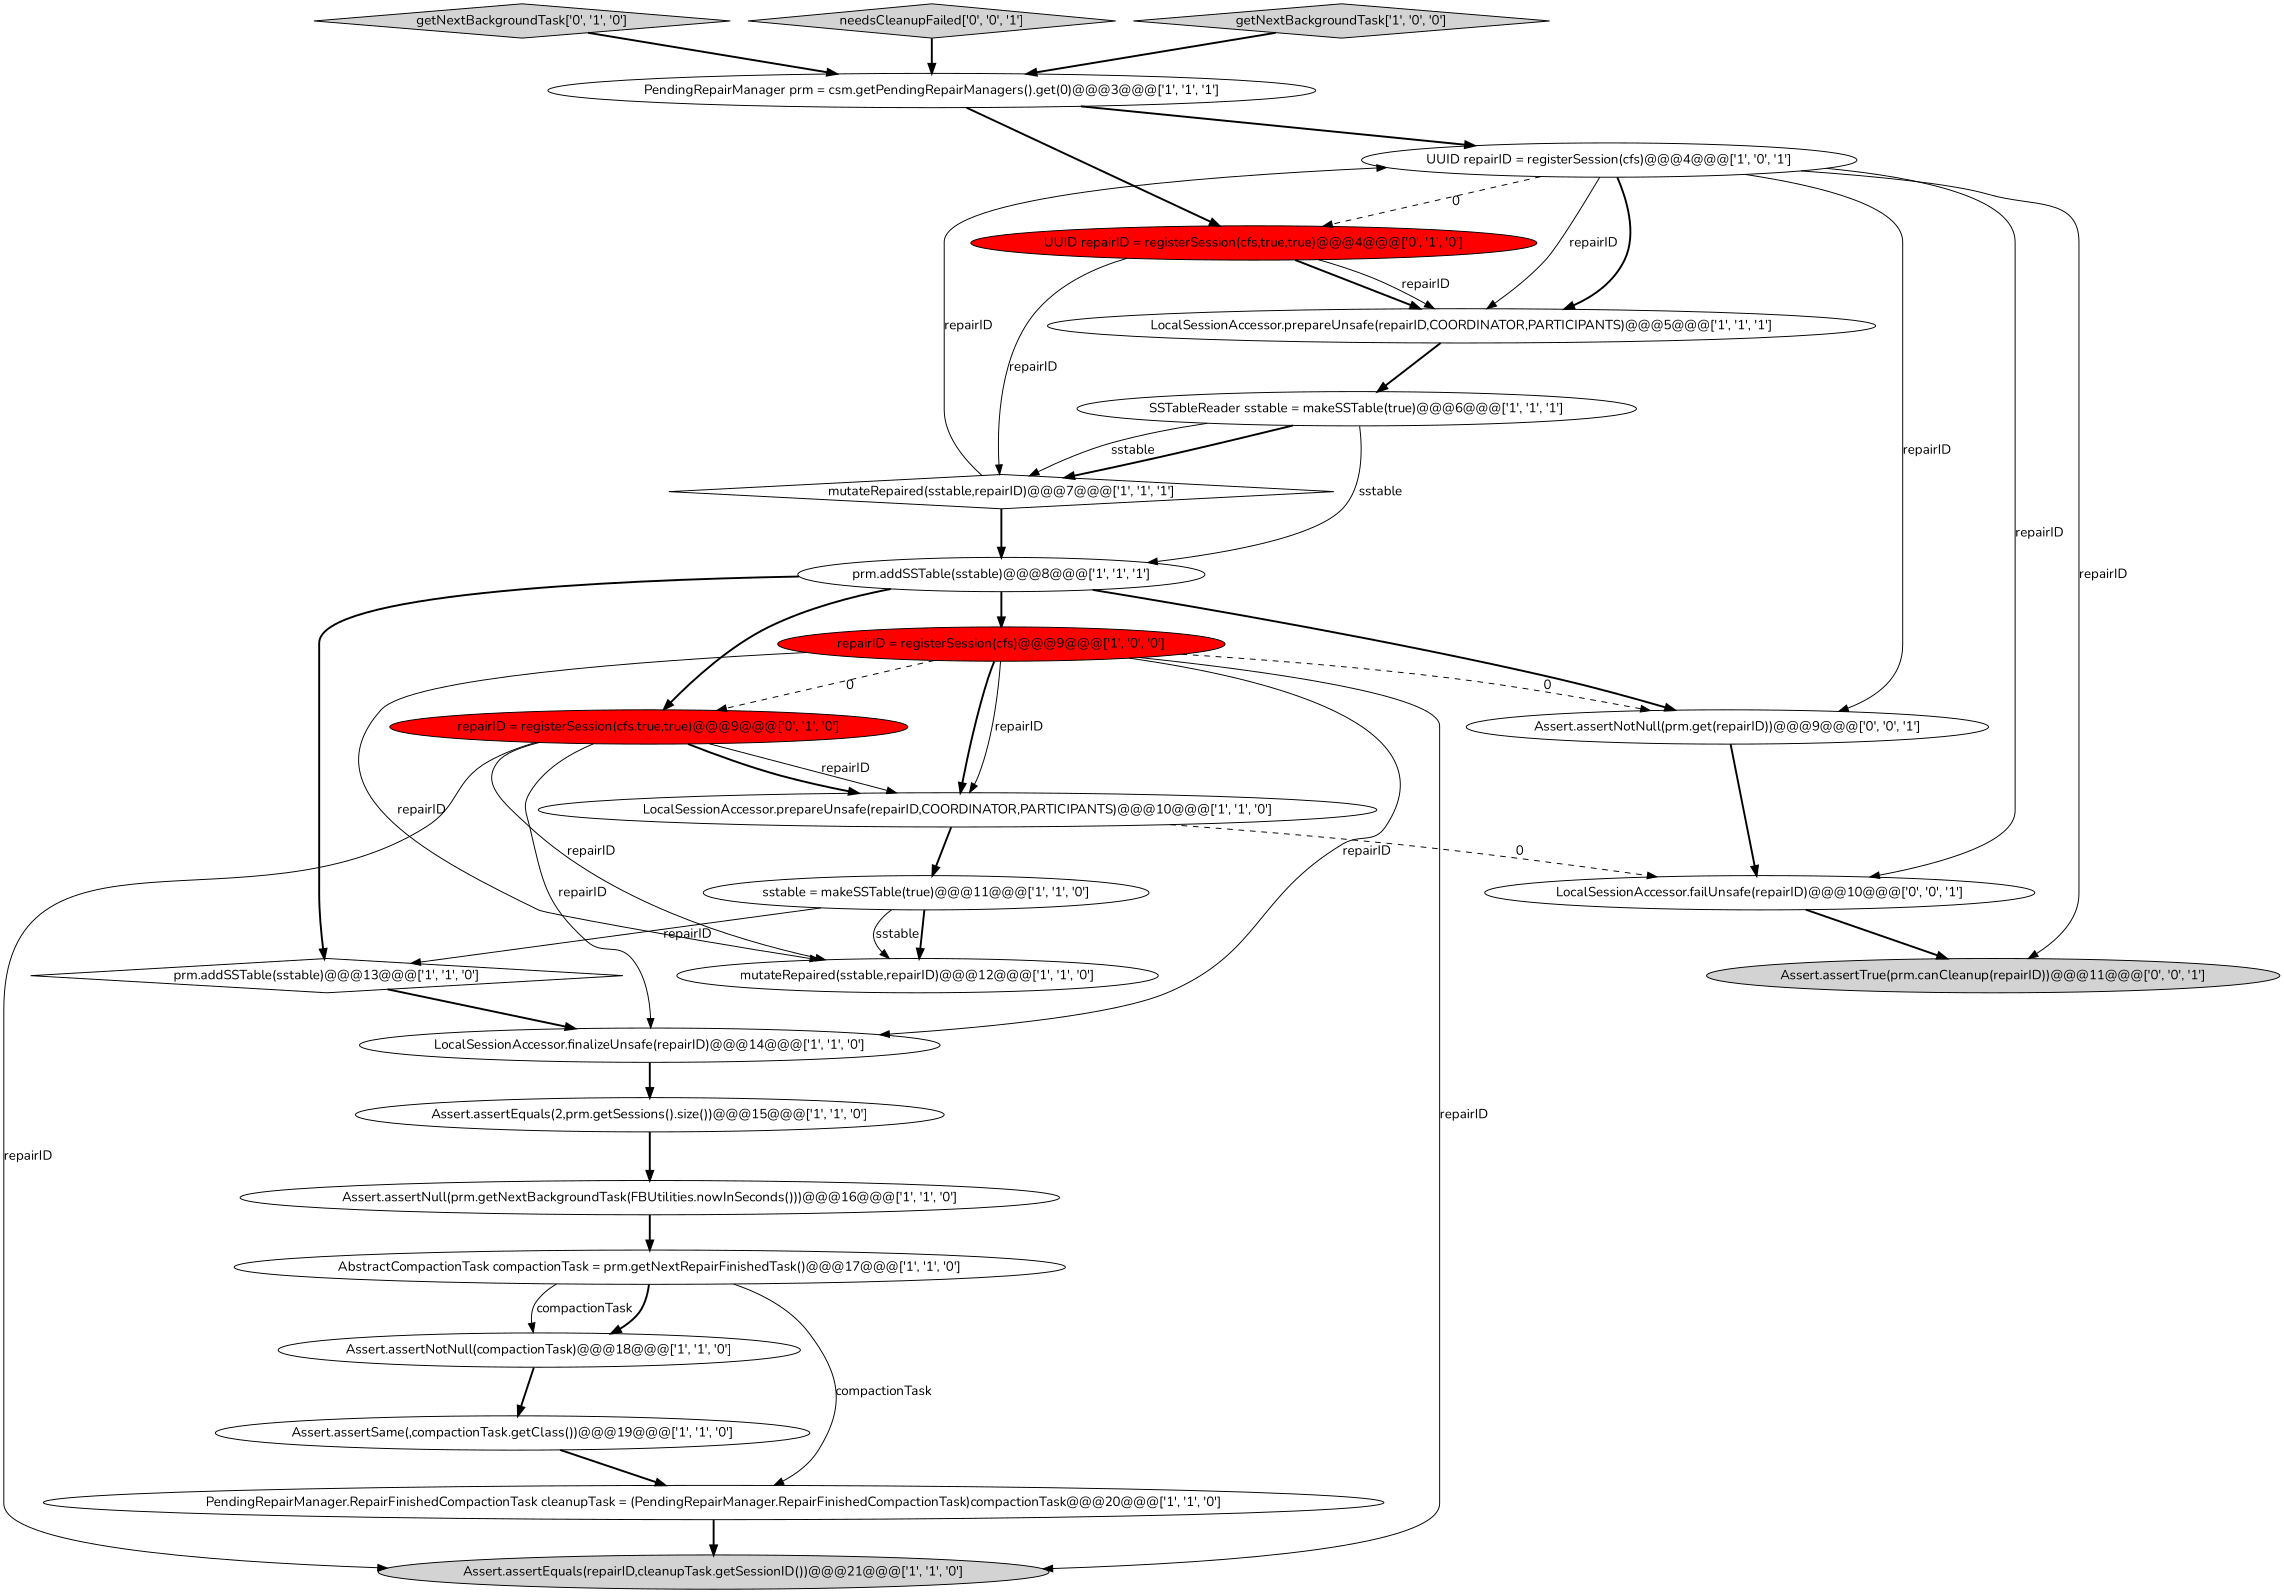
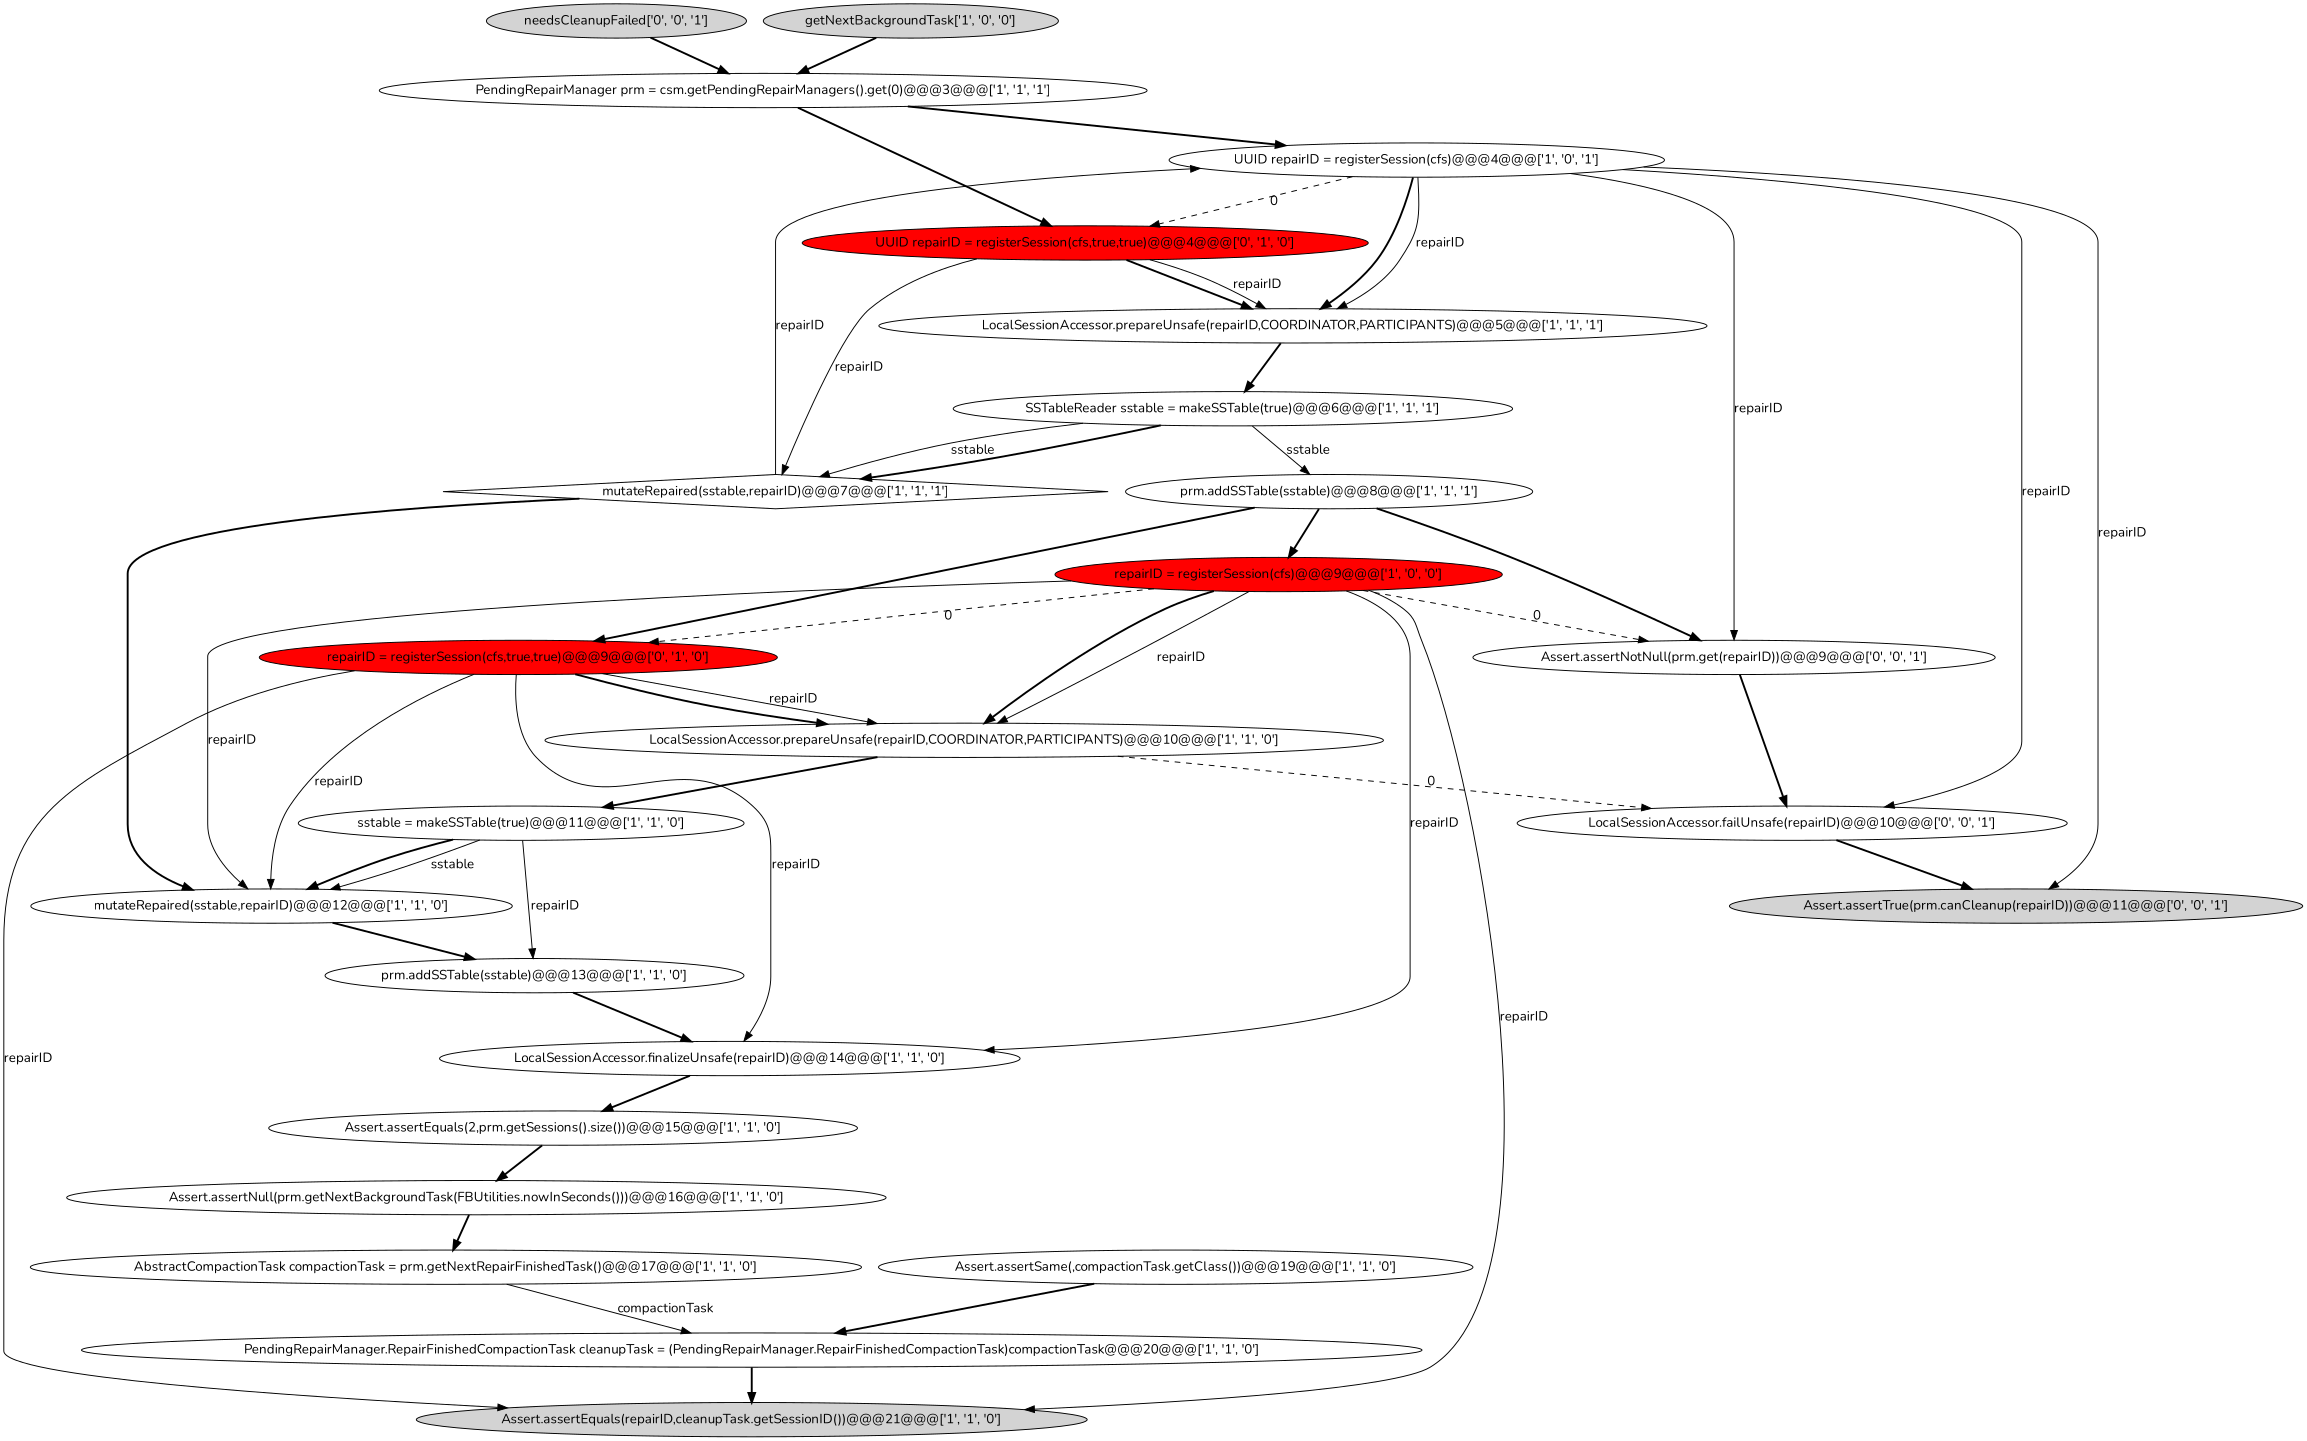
node "getNextBackgroundTask['0', '1', '0']": removed
node "needsCleanupFailed['0', '0', '1']": shape diamond -> ellipse
node "getNextBackgroundTask['1', '0', '0']": shape diamond -> ellipse
edge "mutateRepaired(sstable,repairID)@@@7@@@['1', '1', '1']" -> "prm.addSSTable(sstable)@@@8@@@['1', '1', '1']": now "mutateRepaired(sstable,repairID)@@@7@@@['1', '1', '1']" -> "mutateRepaired(sstable,repairID)@@@12@@@['1', '1', '0']"
edge "prm.addSSTable(sstable)@@@8@@@['1', '1', '1']" -> "prm.addSSTable(sstable)@@@13@@@['1', '1', '0']": now "mutateRepaired(sstable,repairID)@@@12@@@['1', '1', '0']" -> "prm.addSSTable(sstable)@@@13@@@['1', '1', '0']"
node "prm.addSSTable(sstable)@@@13@@@['1', '1', '0']": shape diamond -> ellipse
node "Assert.assertNotNull(compactionTask)@@@18@@@['1', '1', '0']": removed
